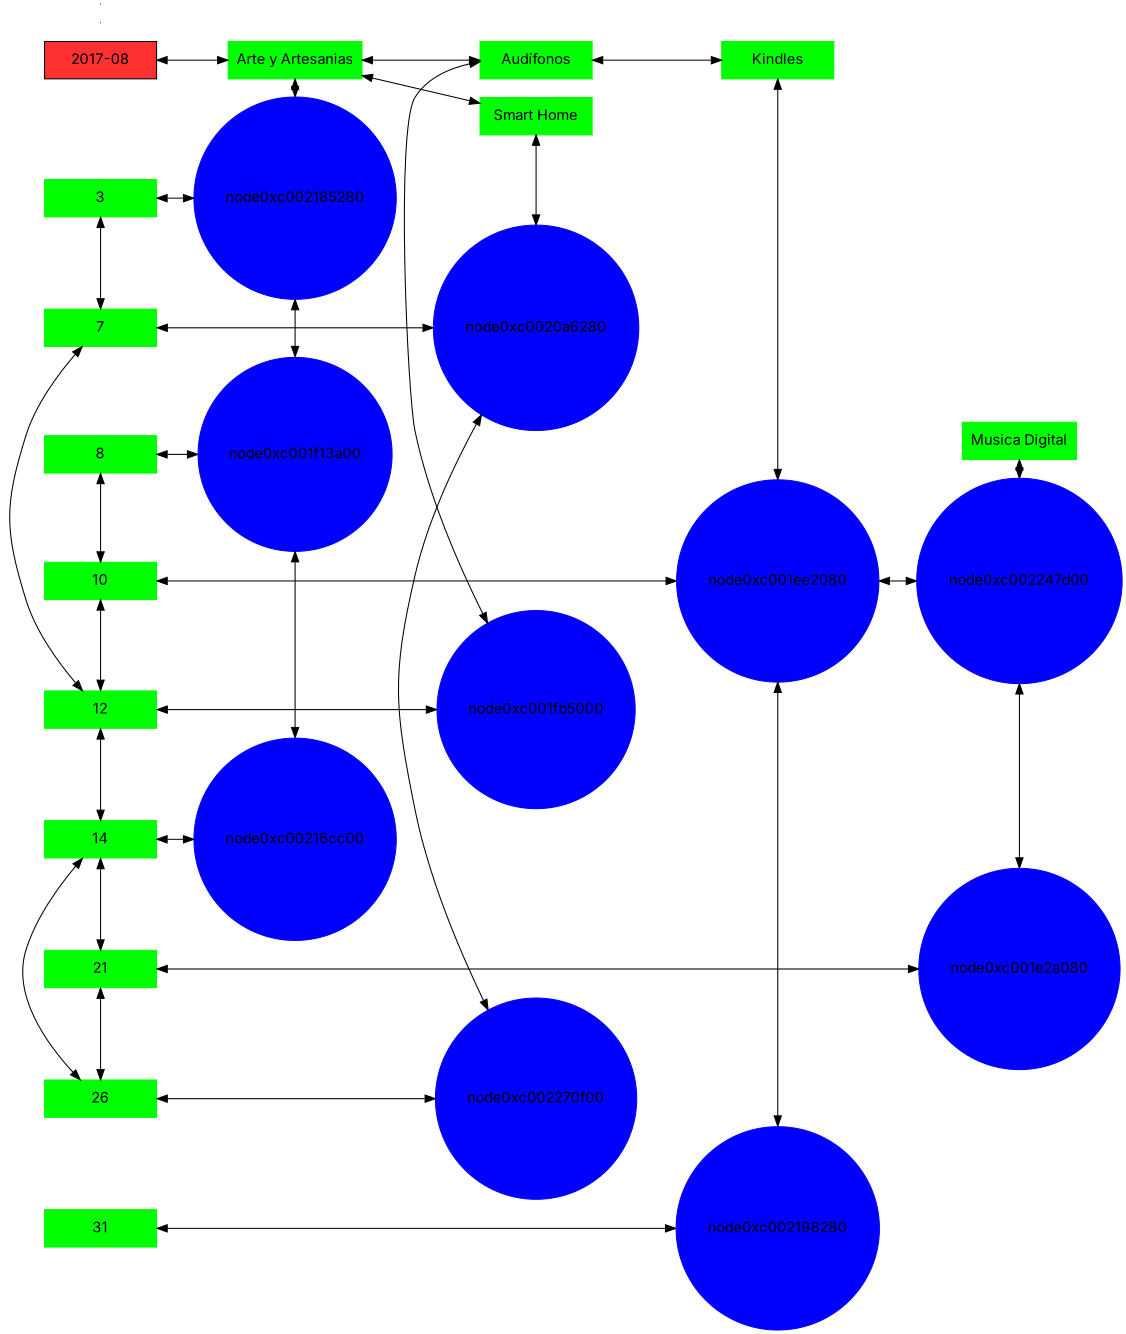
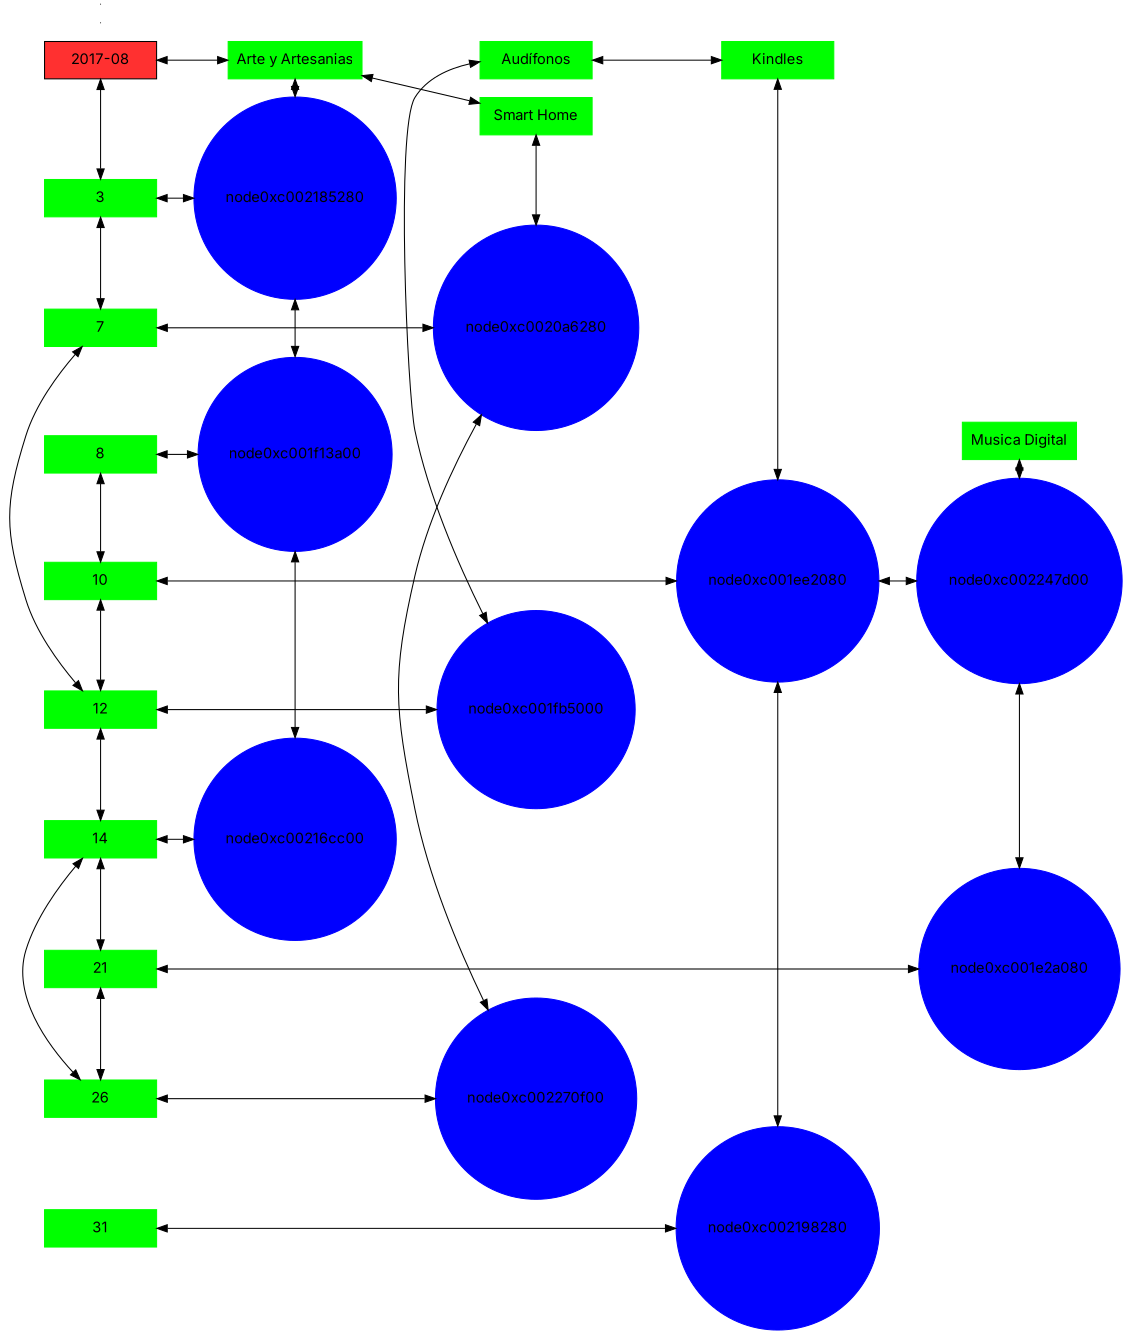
edge "Arte y Artesanias" -- "Audífonos": removed
edge "2017-08" -- "3": added
